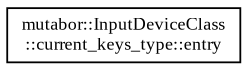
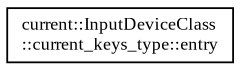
node "mutabor::InputDeviceClass ::current_keys_type::entry": label "mutabor::InputDeviceClass ::current_keys_type::entry" -> "current::InputDeviceClass ::current_keys_type::entry"
